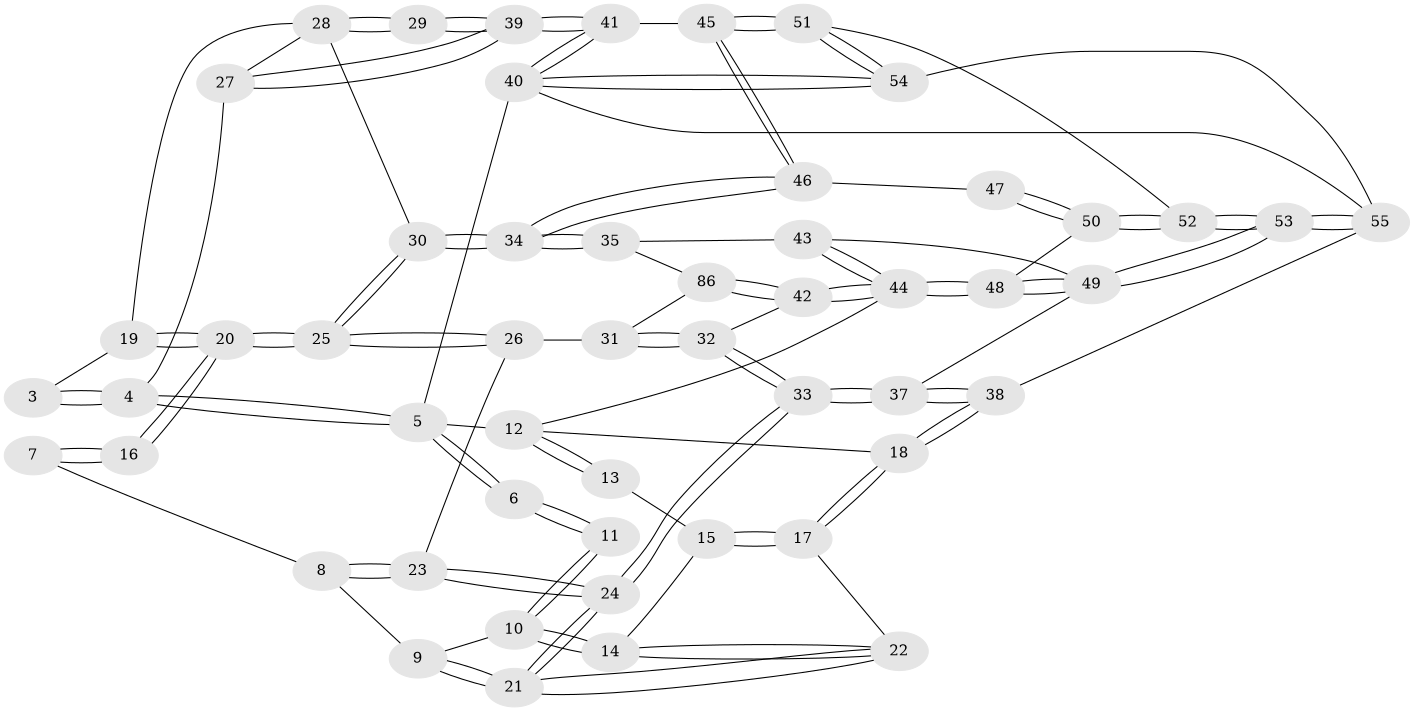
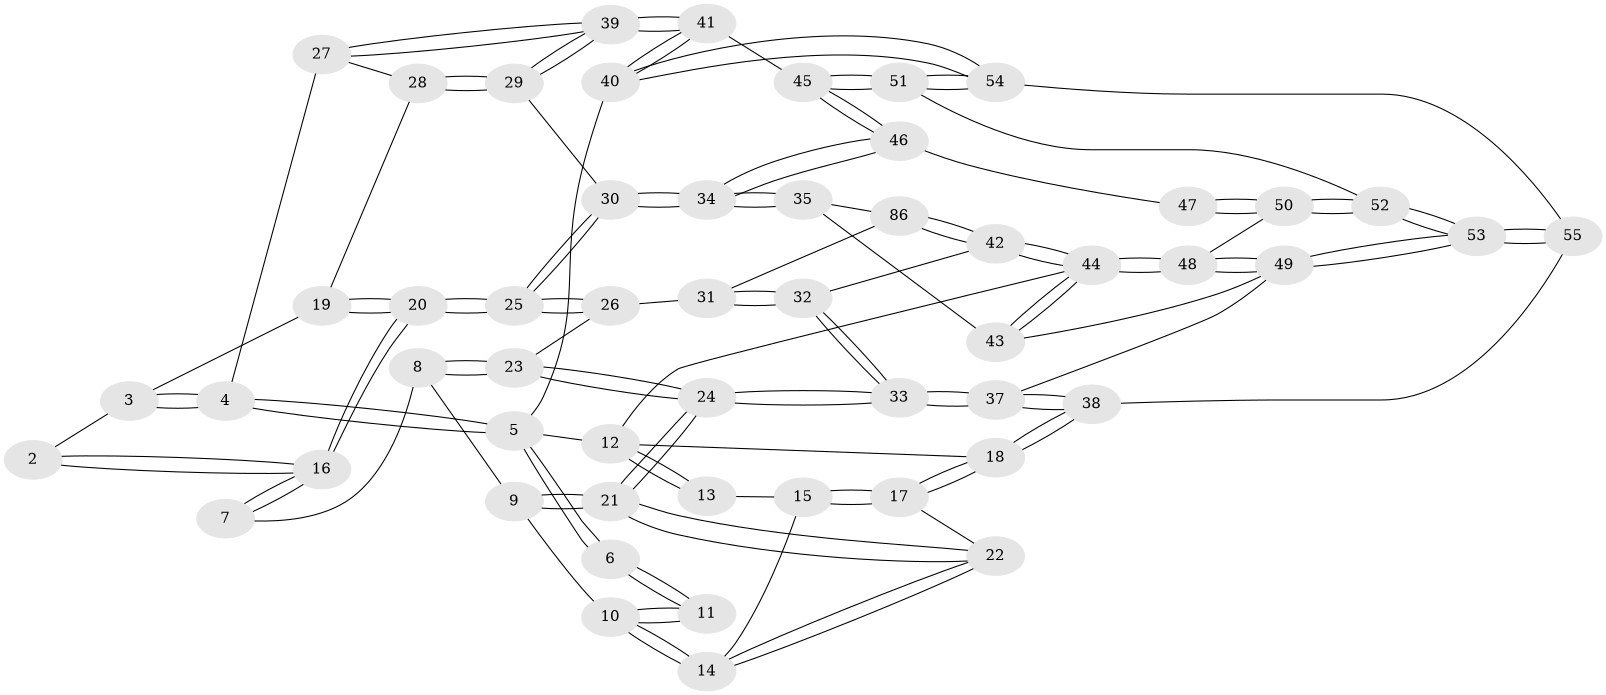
edge "28" -- "30": now "29" -- "30"
edge "40" -- "55": removed
node "2": added
